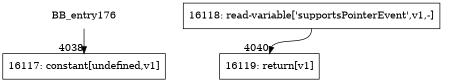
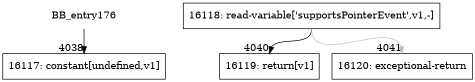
node "16120: exceptional-return": added
